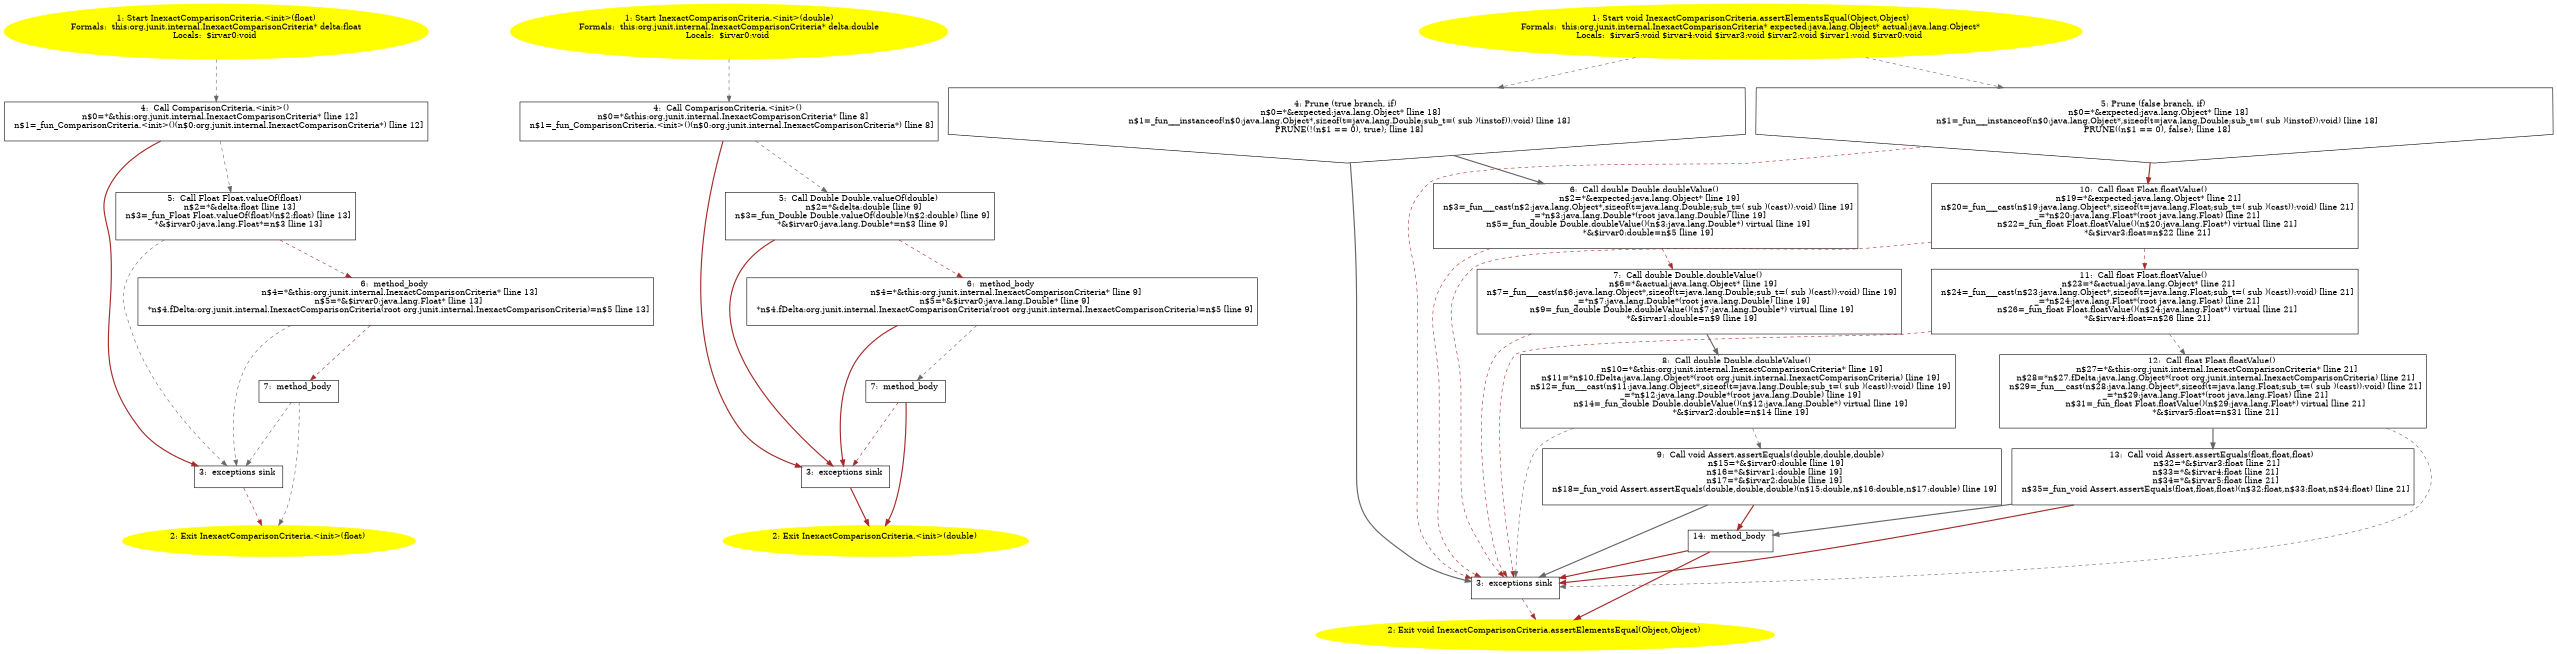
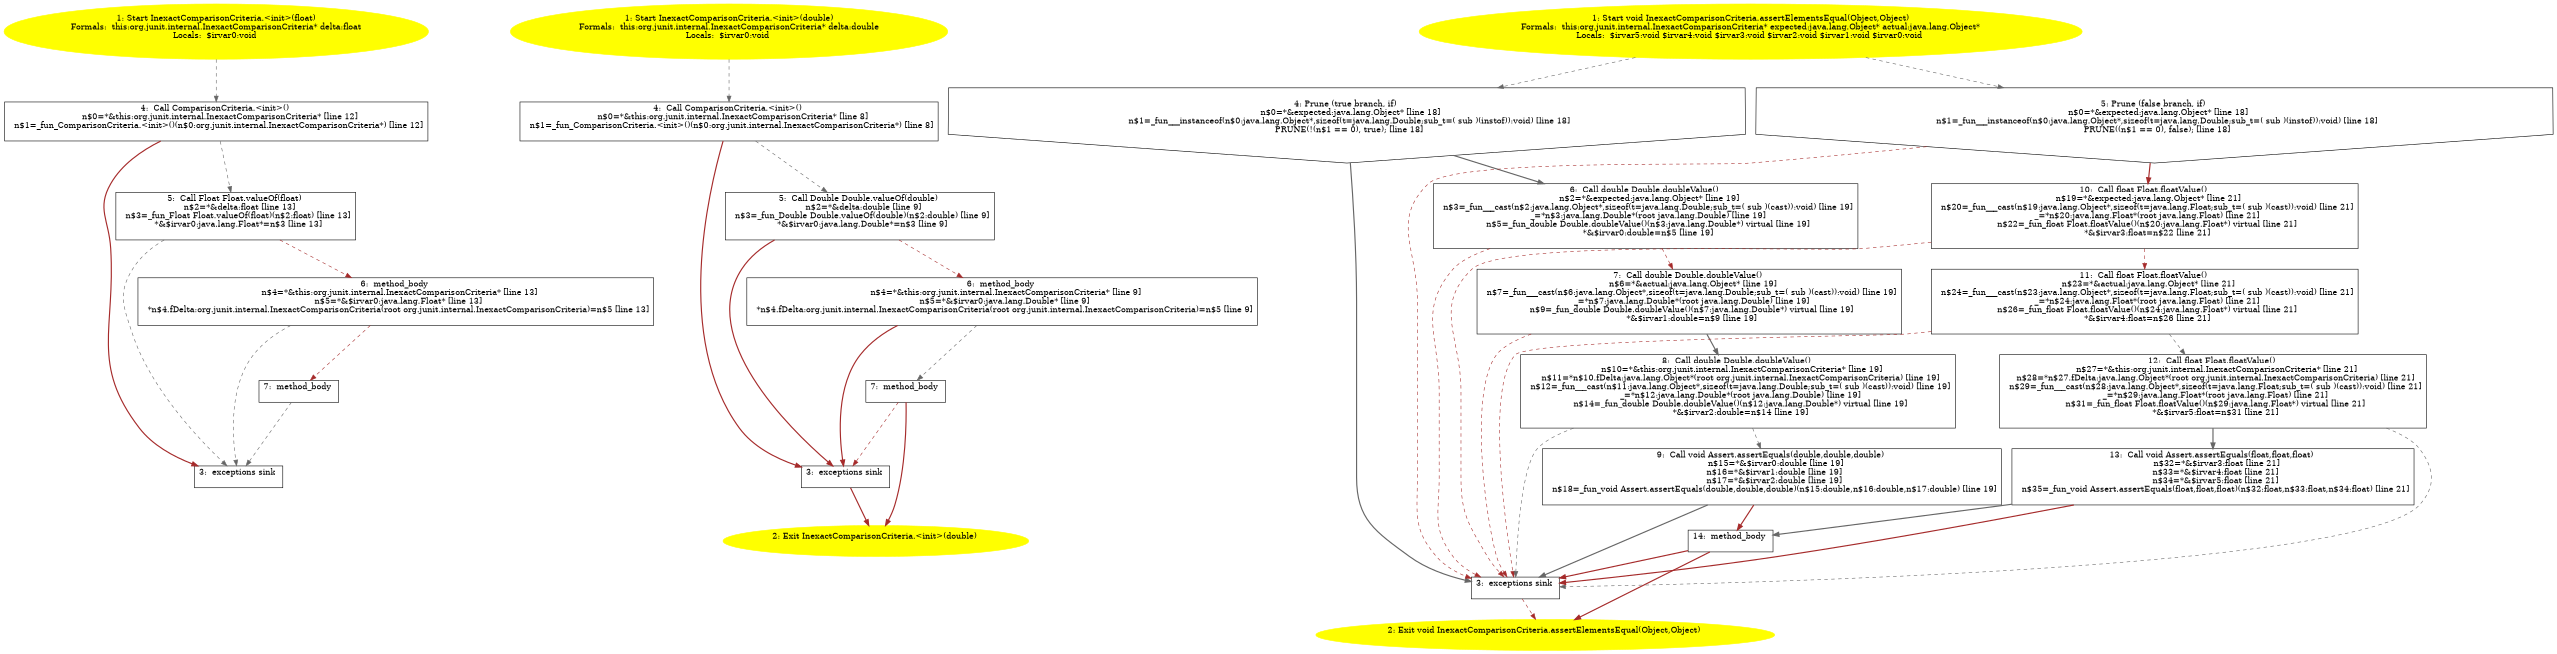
node "2: Exit InexactComparisonCriteria.<init>(float)": removed
